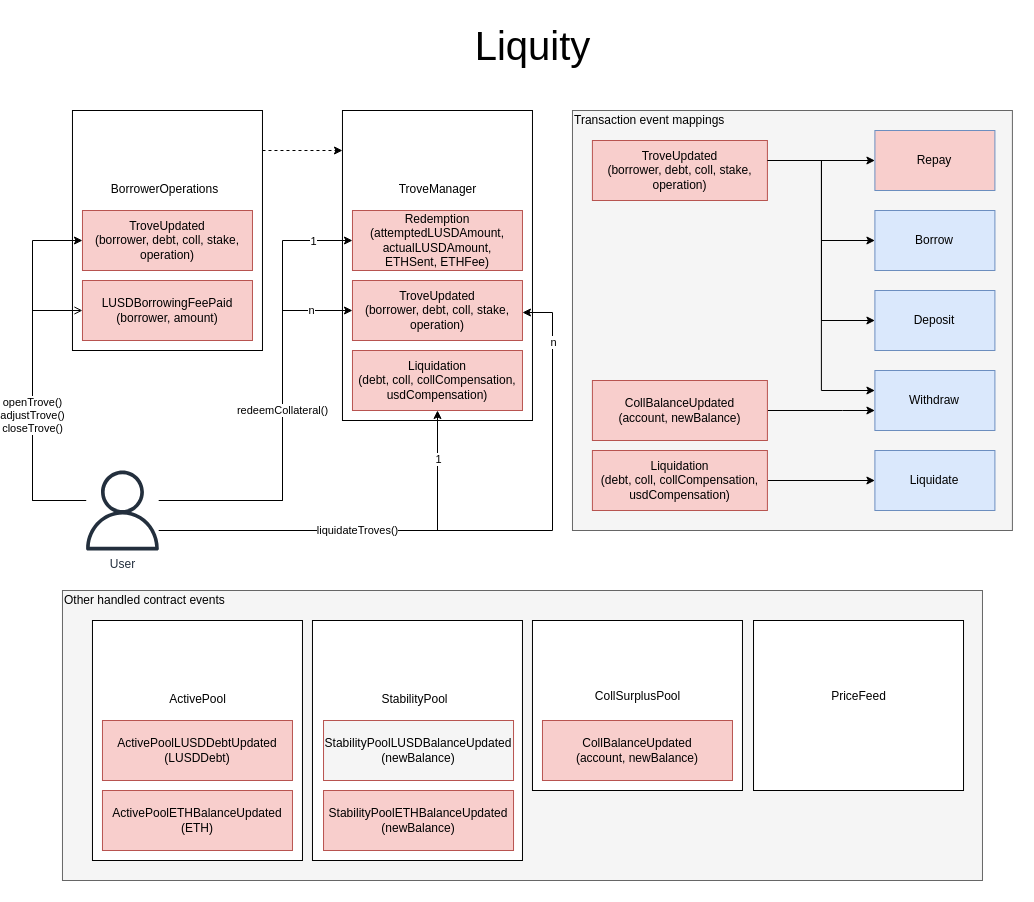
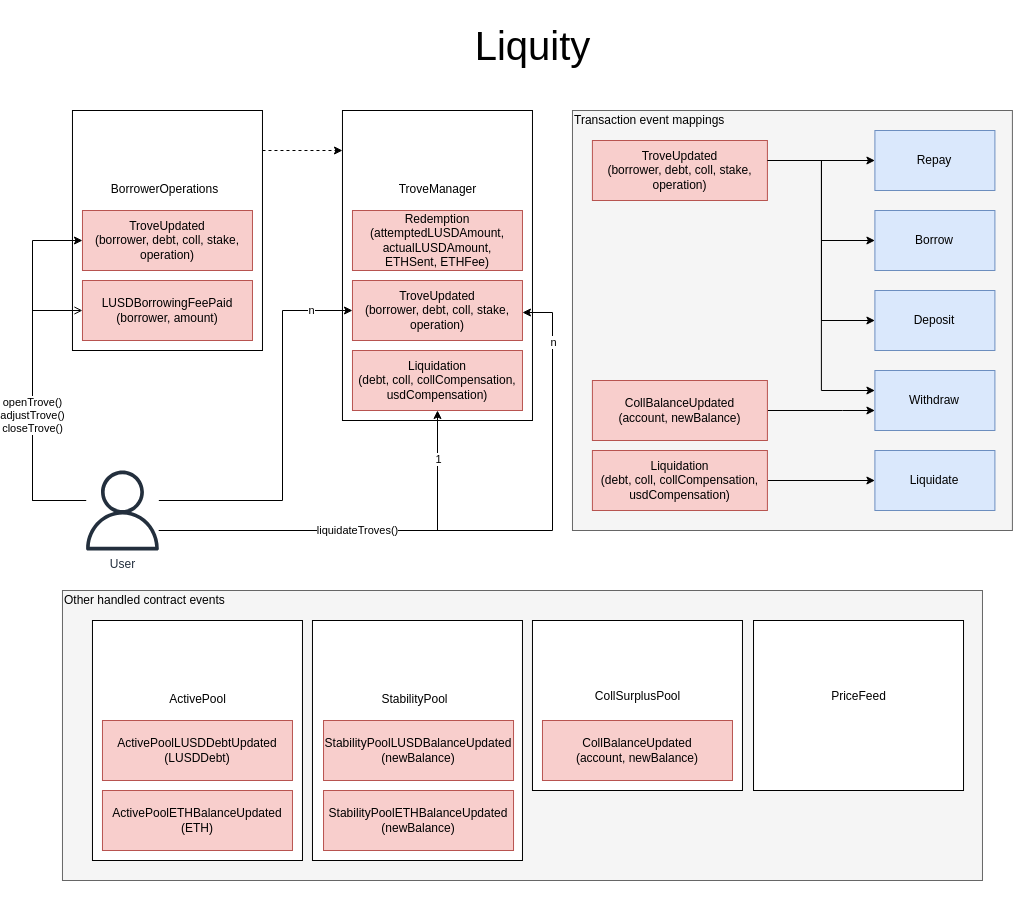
node "Repay": fillcolor #f8cecc -> #dae8fc
edge "User" -> "Redemption (attemptedLUSDAmount, actualLUSDAmount, ETHSent, ETHFee)": removed, labels "redeemCollateral()", "1"
node "StabilityPoolLUSDBalanceUpdated (newBalance)": fillcolor #f5f5f5 -> #f8cecc
